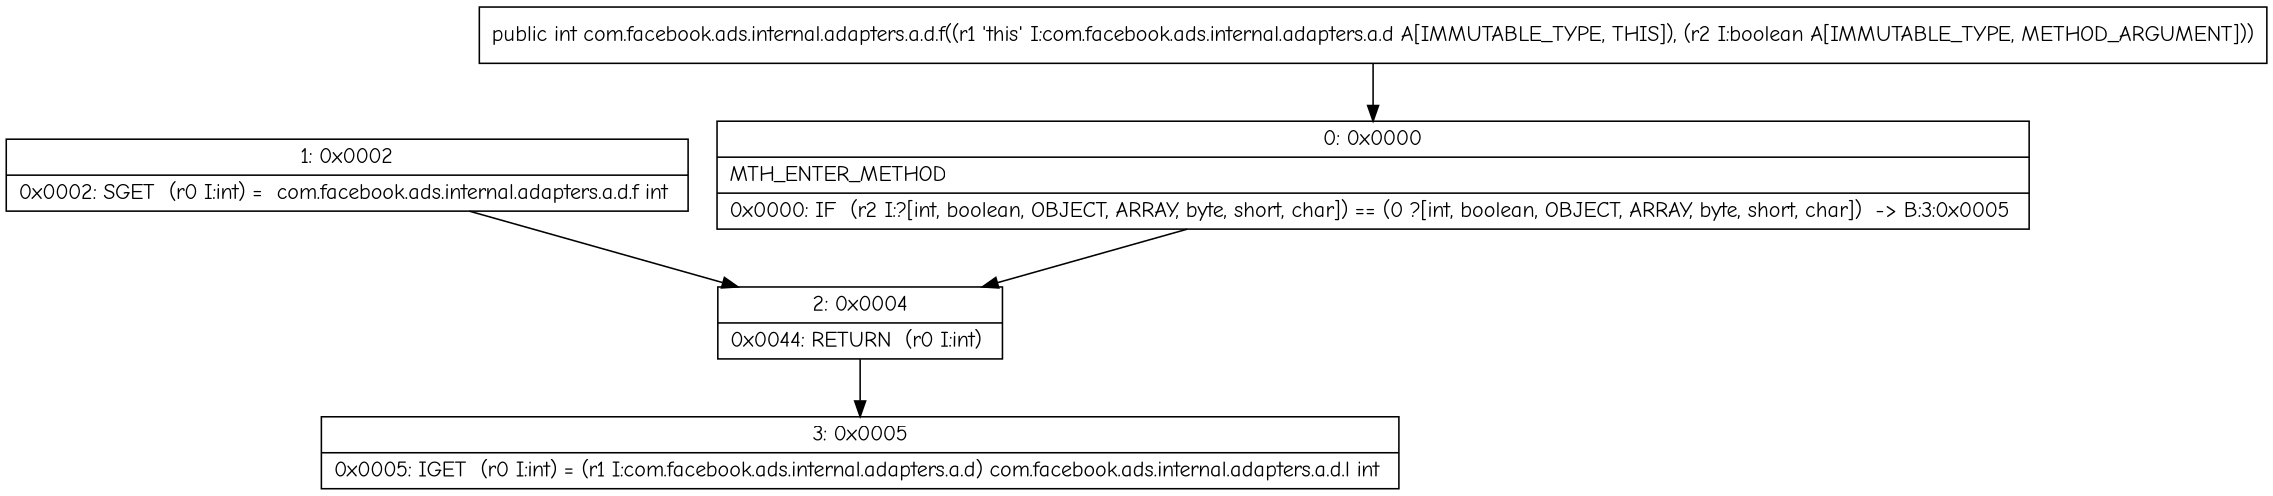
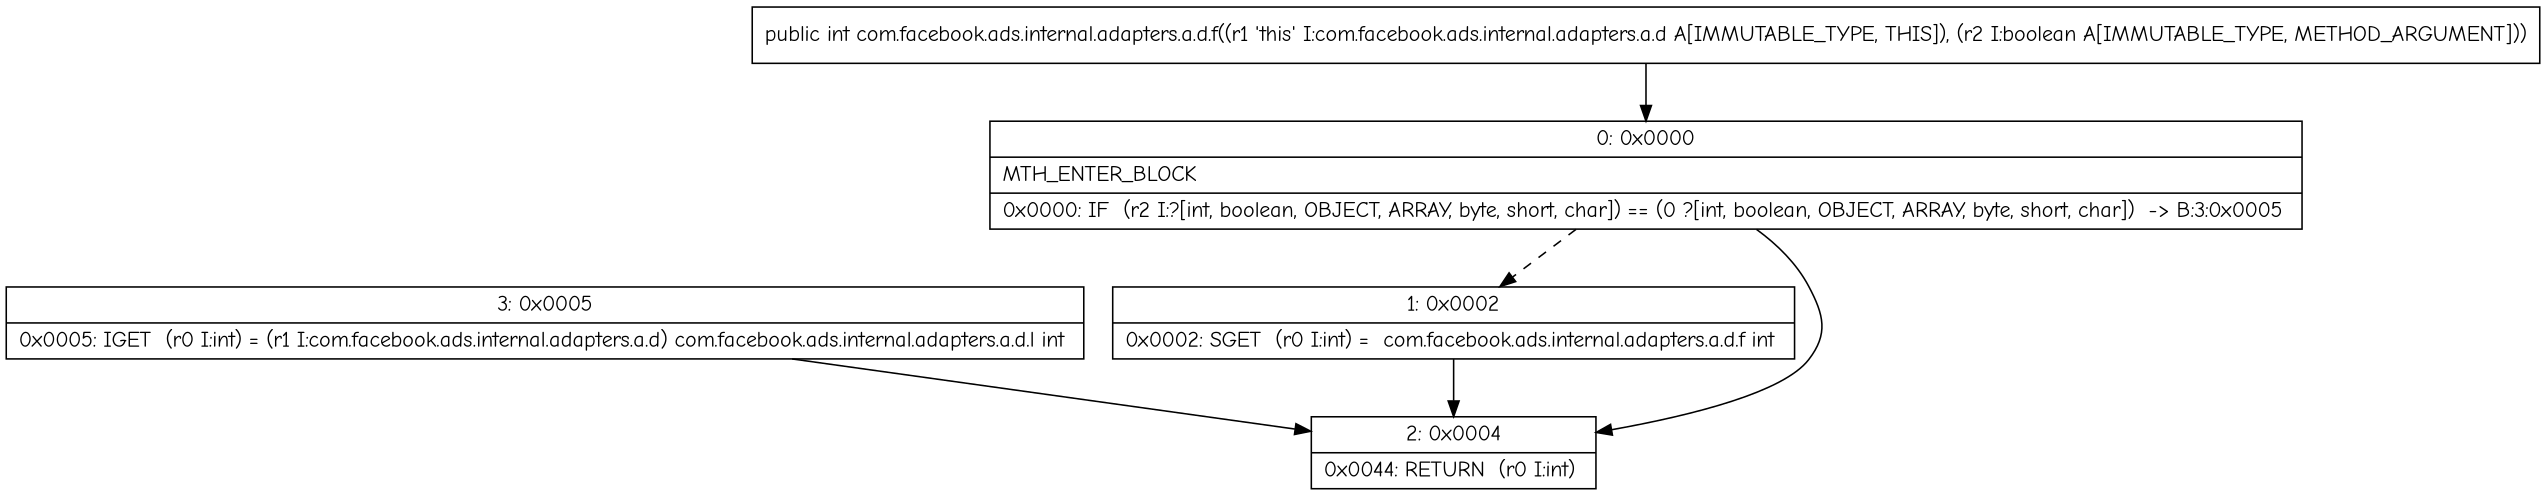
node "0: 0x0000": text "MTH_ENTER_METHOD" -> "MTH_ENTER_BLOCK"
edge "0: 0x0000" -> "1: 0x0002": added
edge "2: 0x0004" -> "3: 0x0005": reversed
